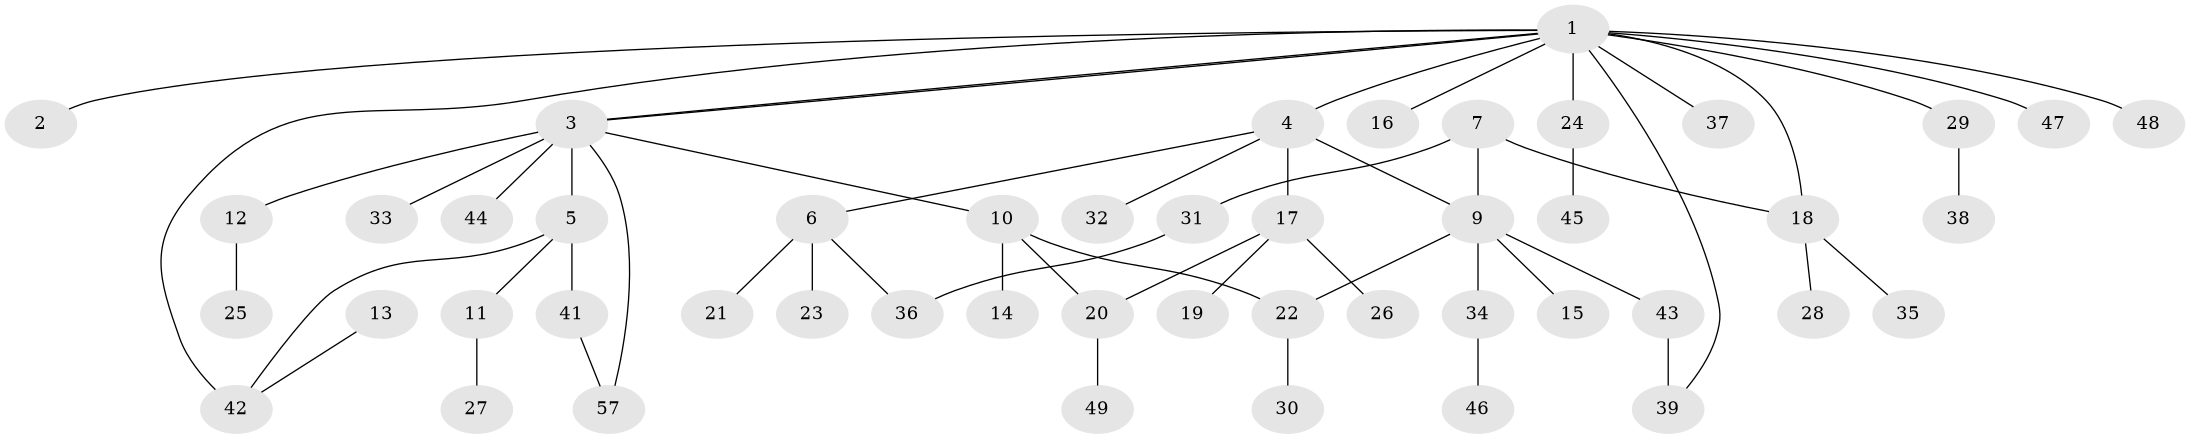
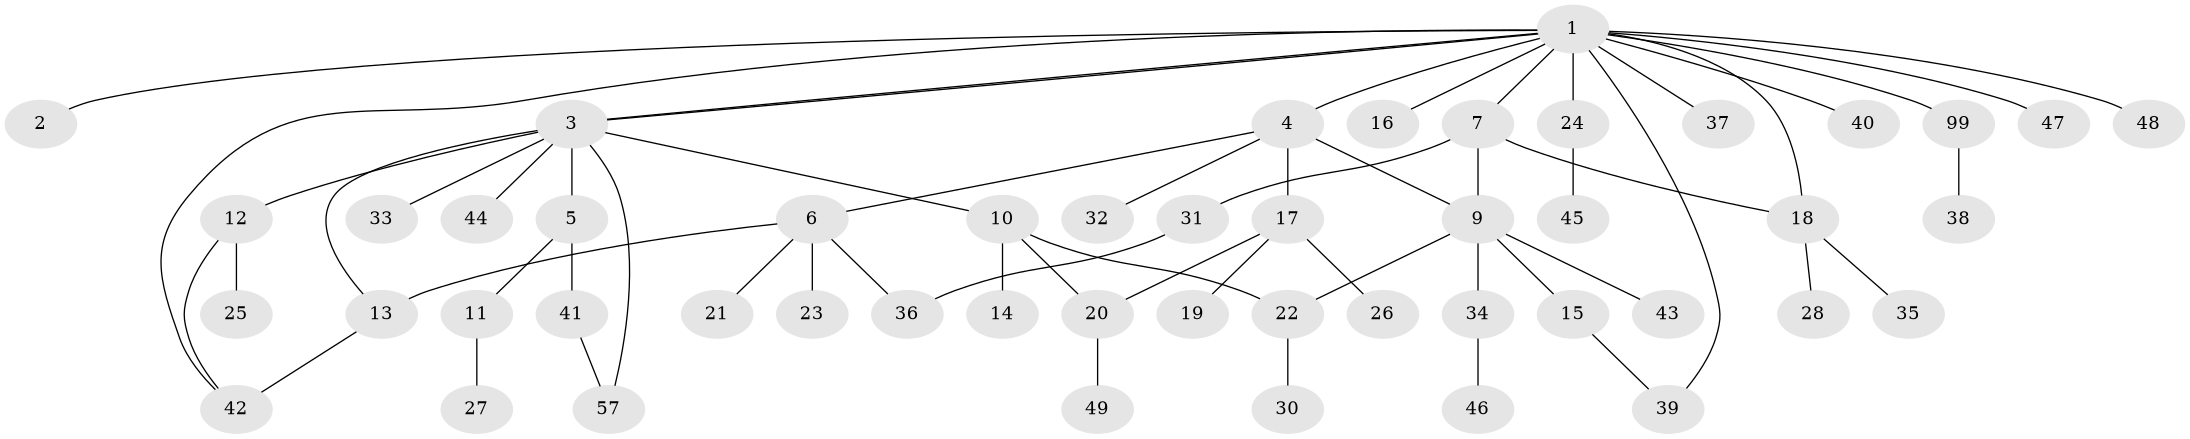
edge "1" -- "7": added
node "40": added
node "29": label "29" -> "99"
edge "3" -- "13": added
edge "6" -- "13": added
edge "5" -- "42": now "12" -- "42"
edge "43" -- "39": now "15" -- "39"
